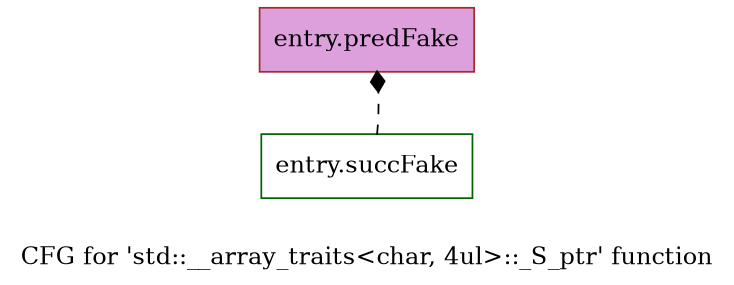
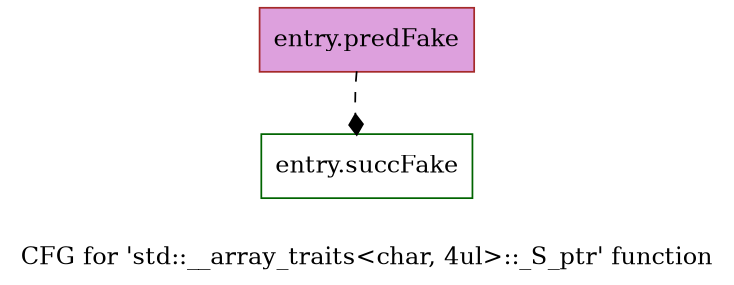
edge "entry.succFake" -> "entry.predFake": reversed
